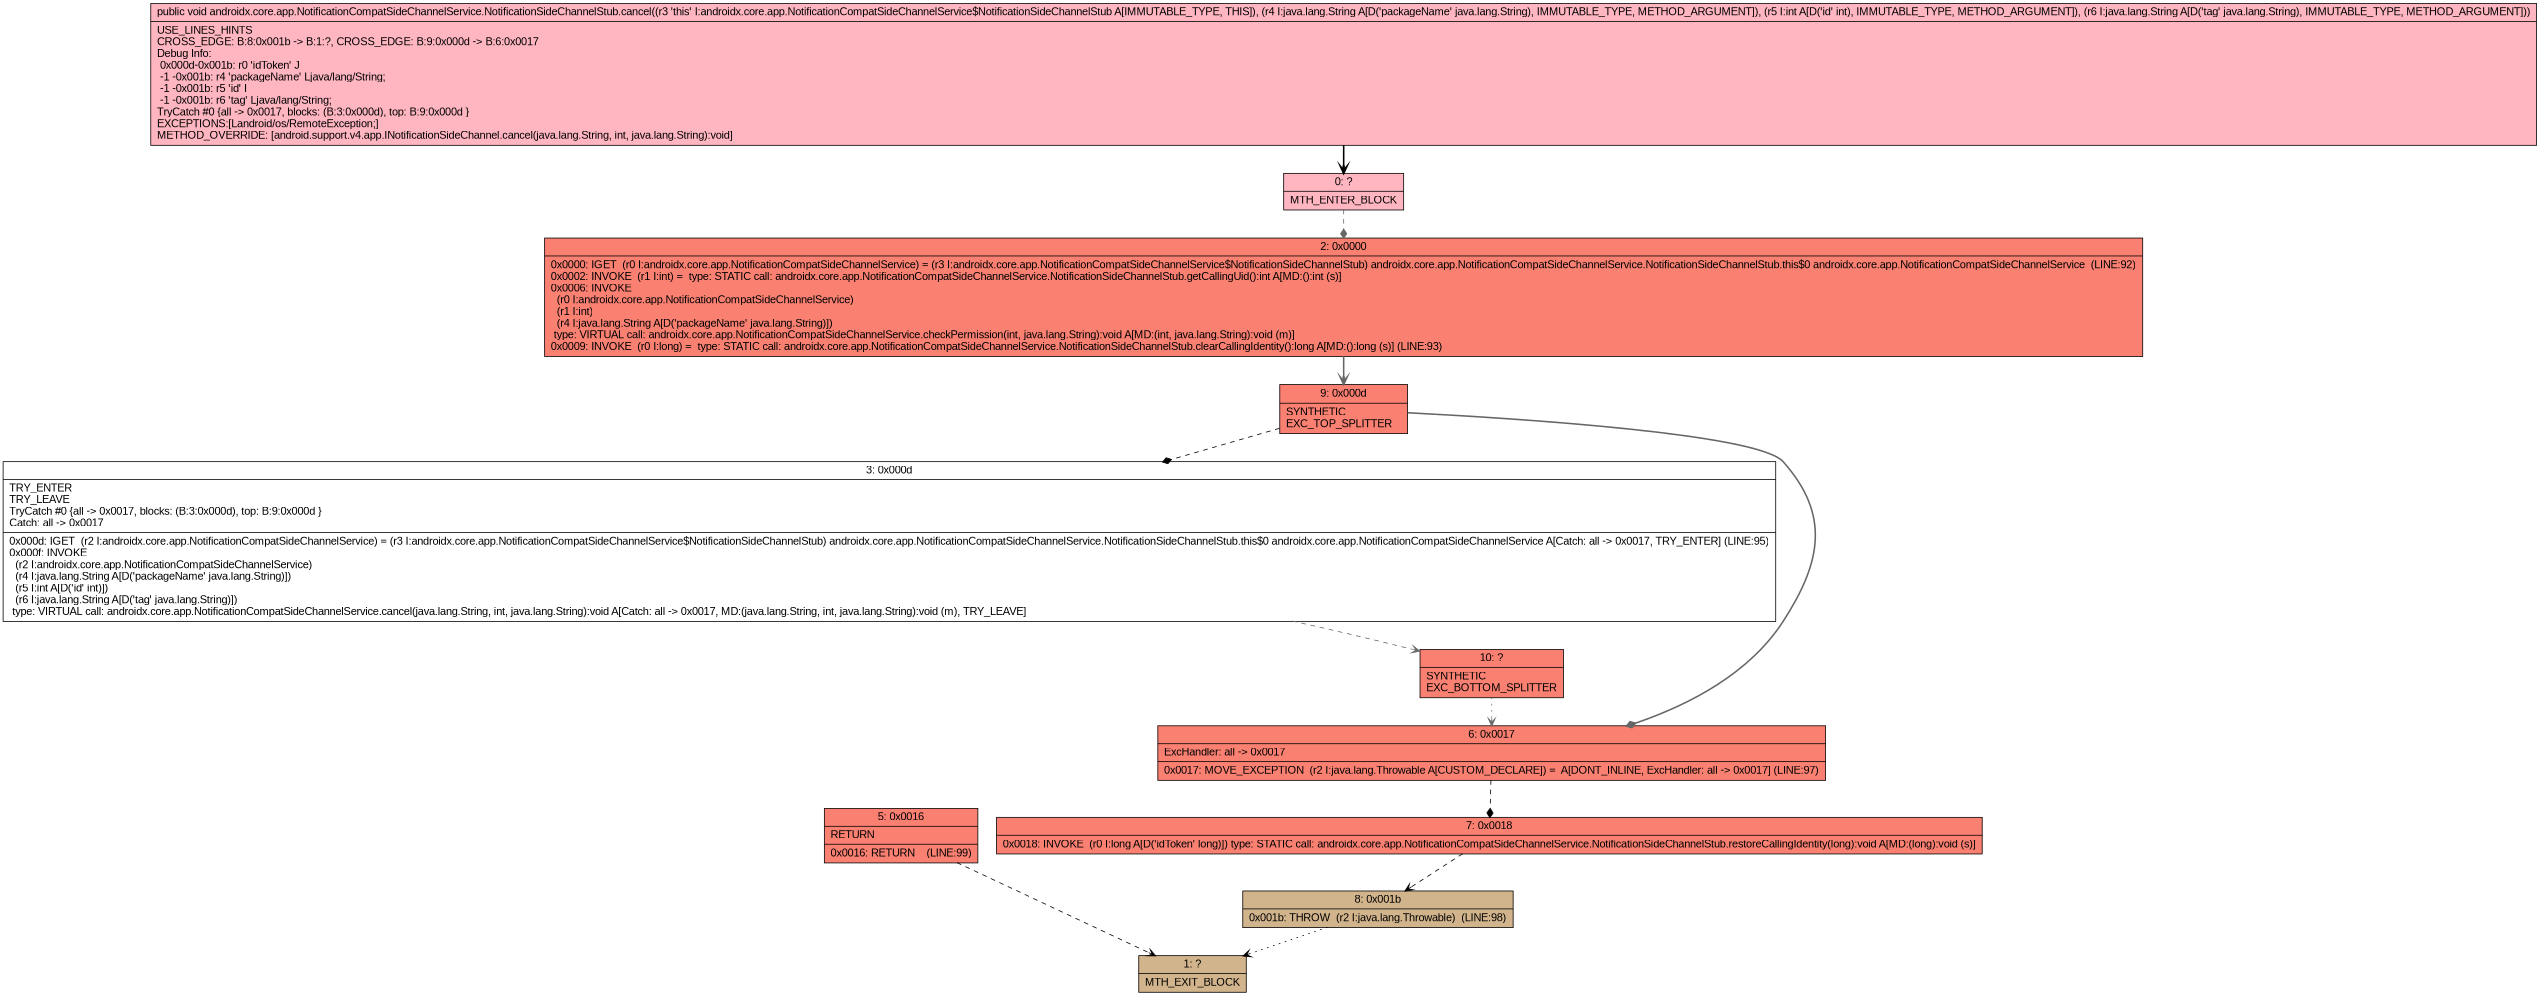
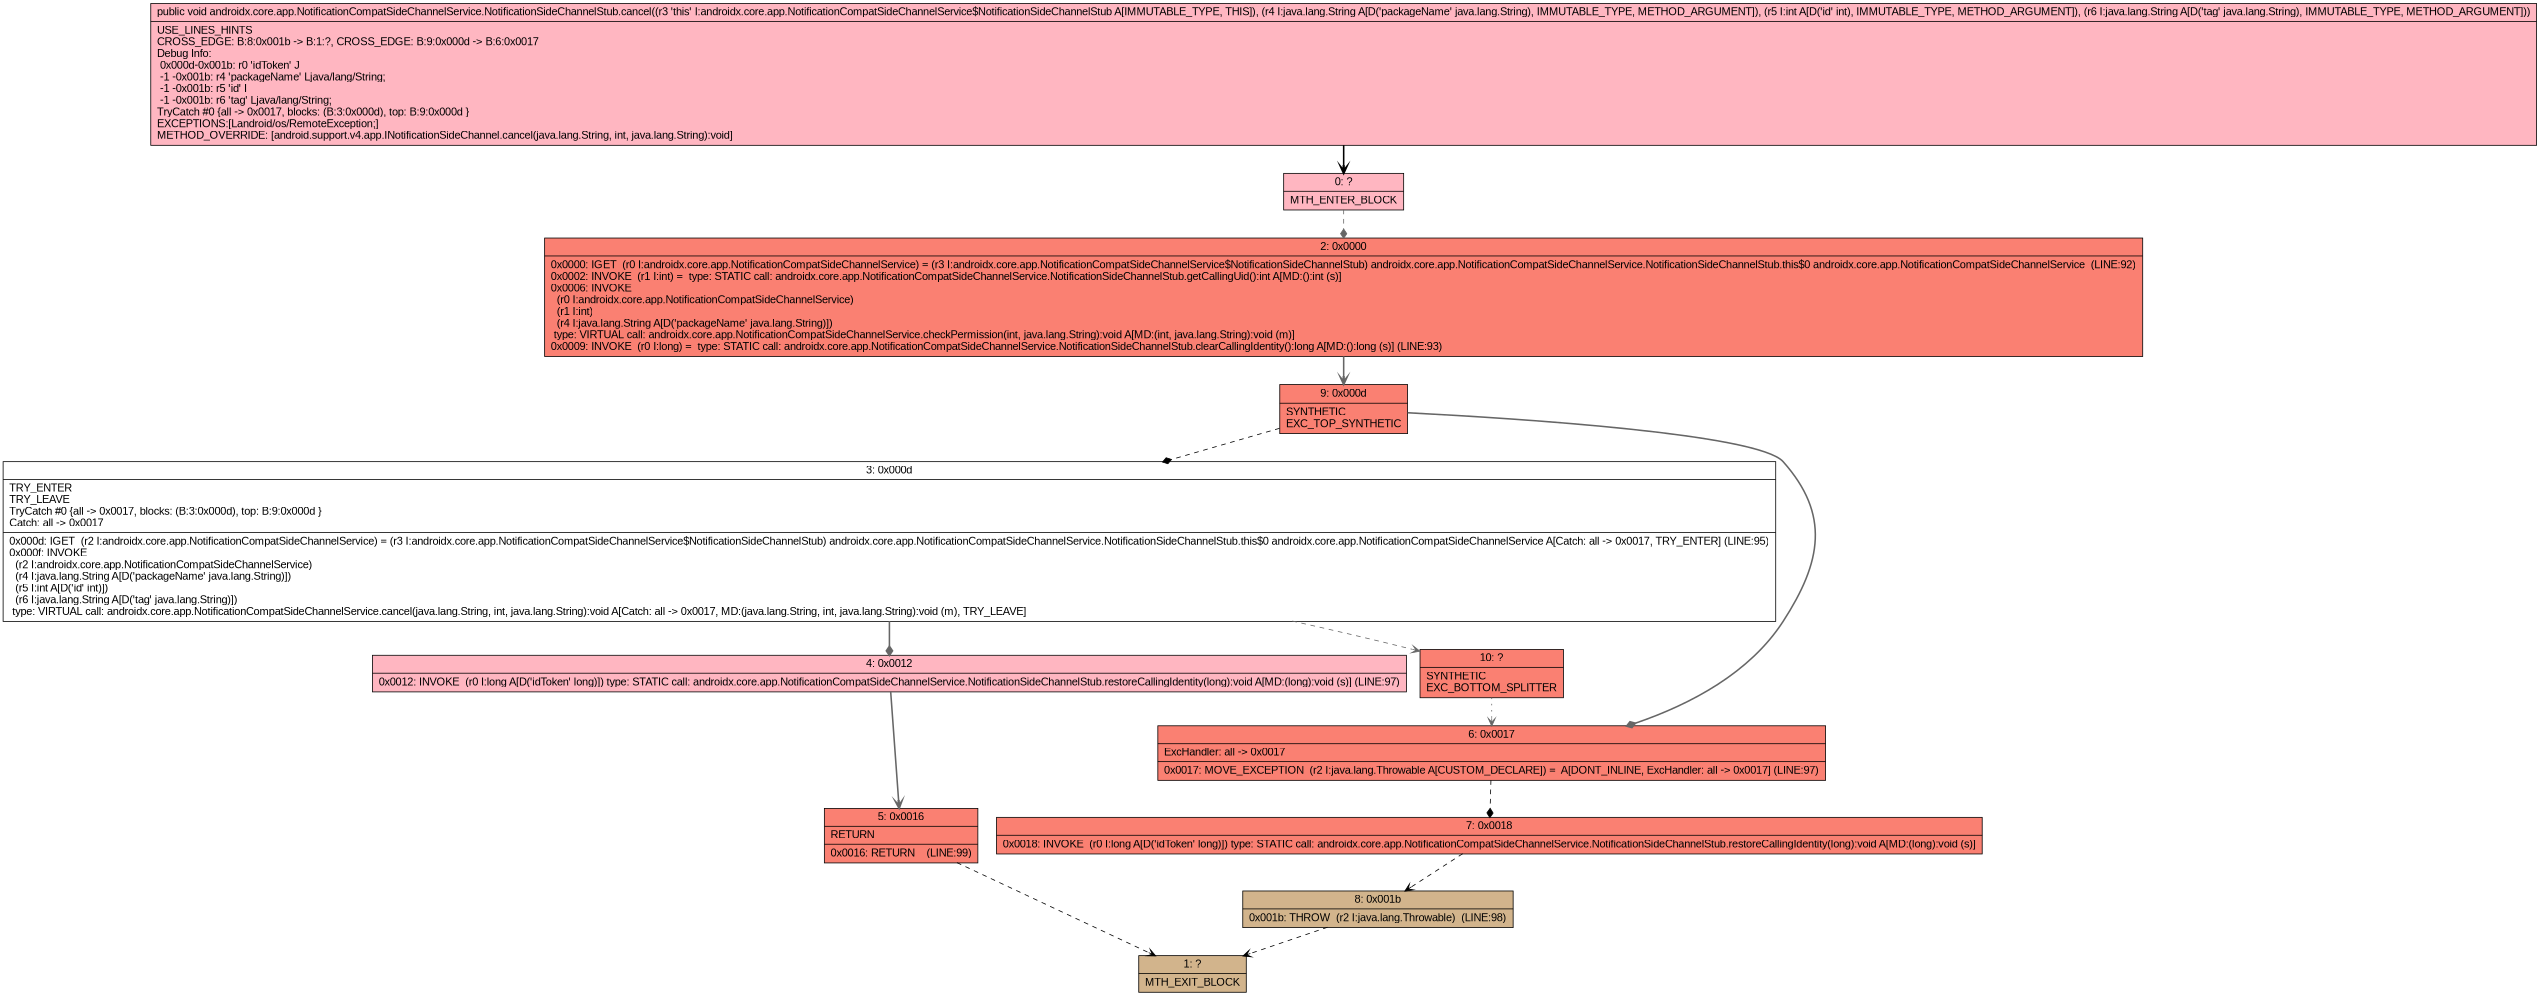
node "9: 0x000d": text "EXC_TOP_SPLITTER" -> "EXC_TOP_SYNTHETIC"
node "4: 0x0012": added
edge "8: 0x001b" -> "1: ?": style dotted -> dashed
